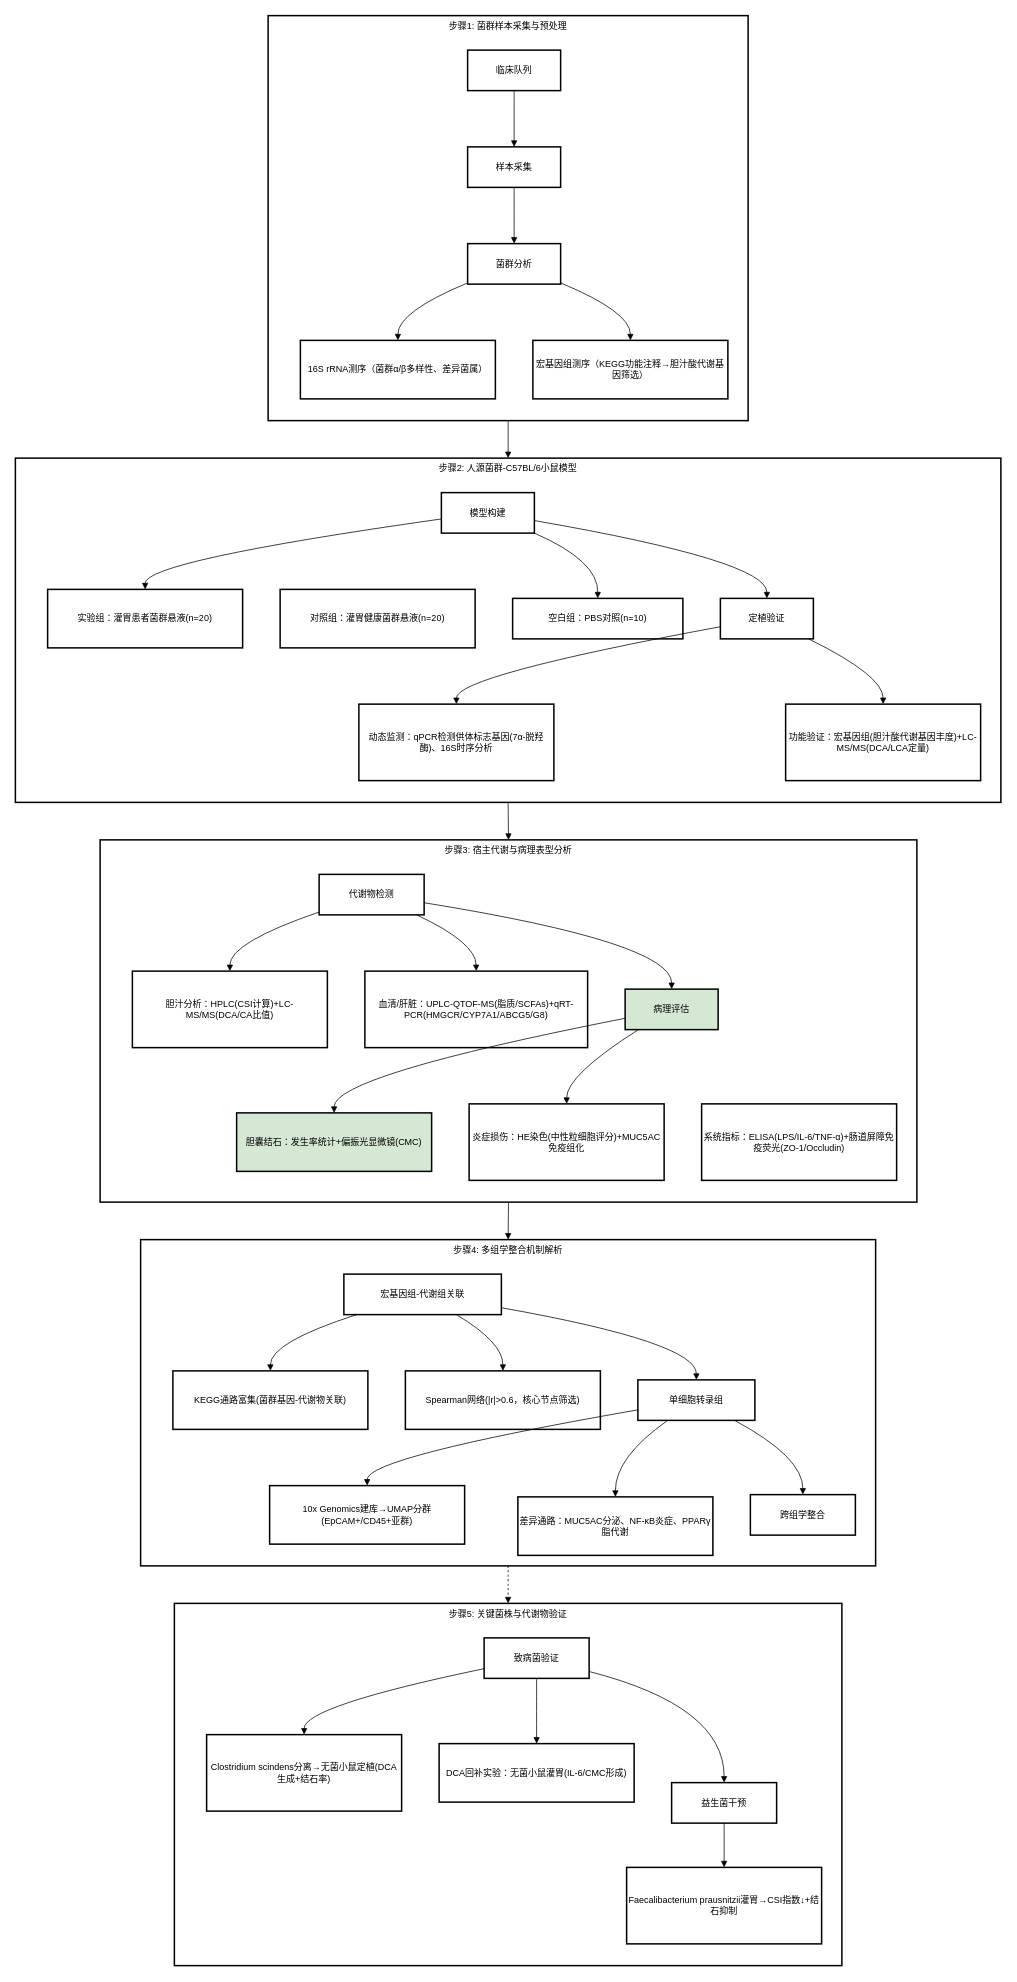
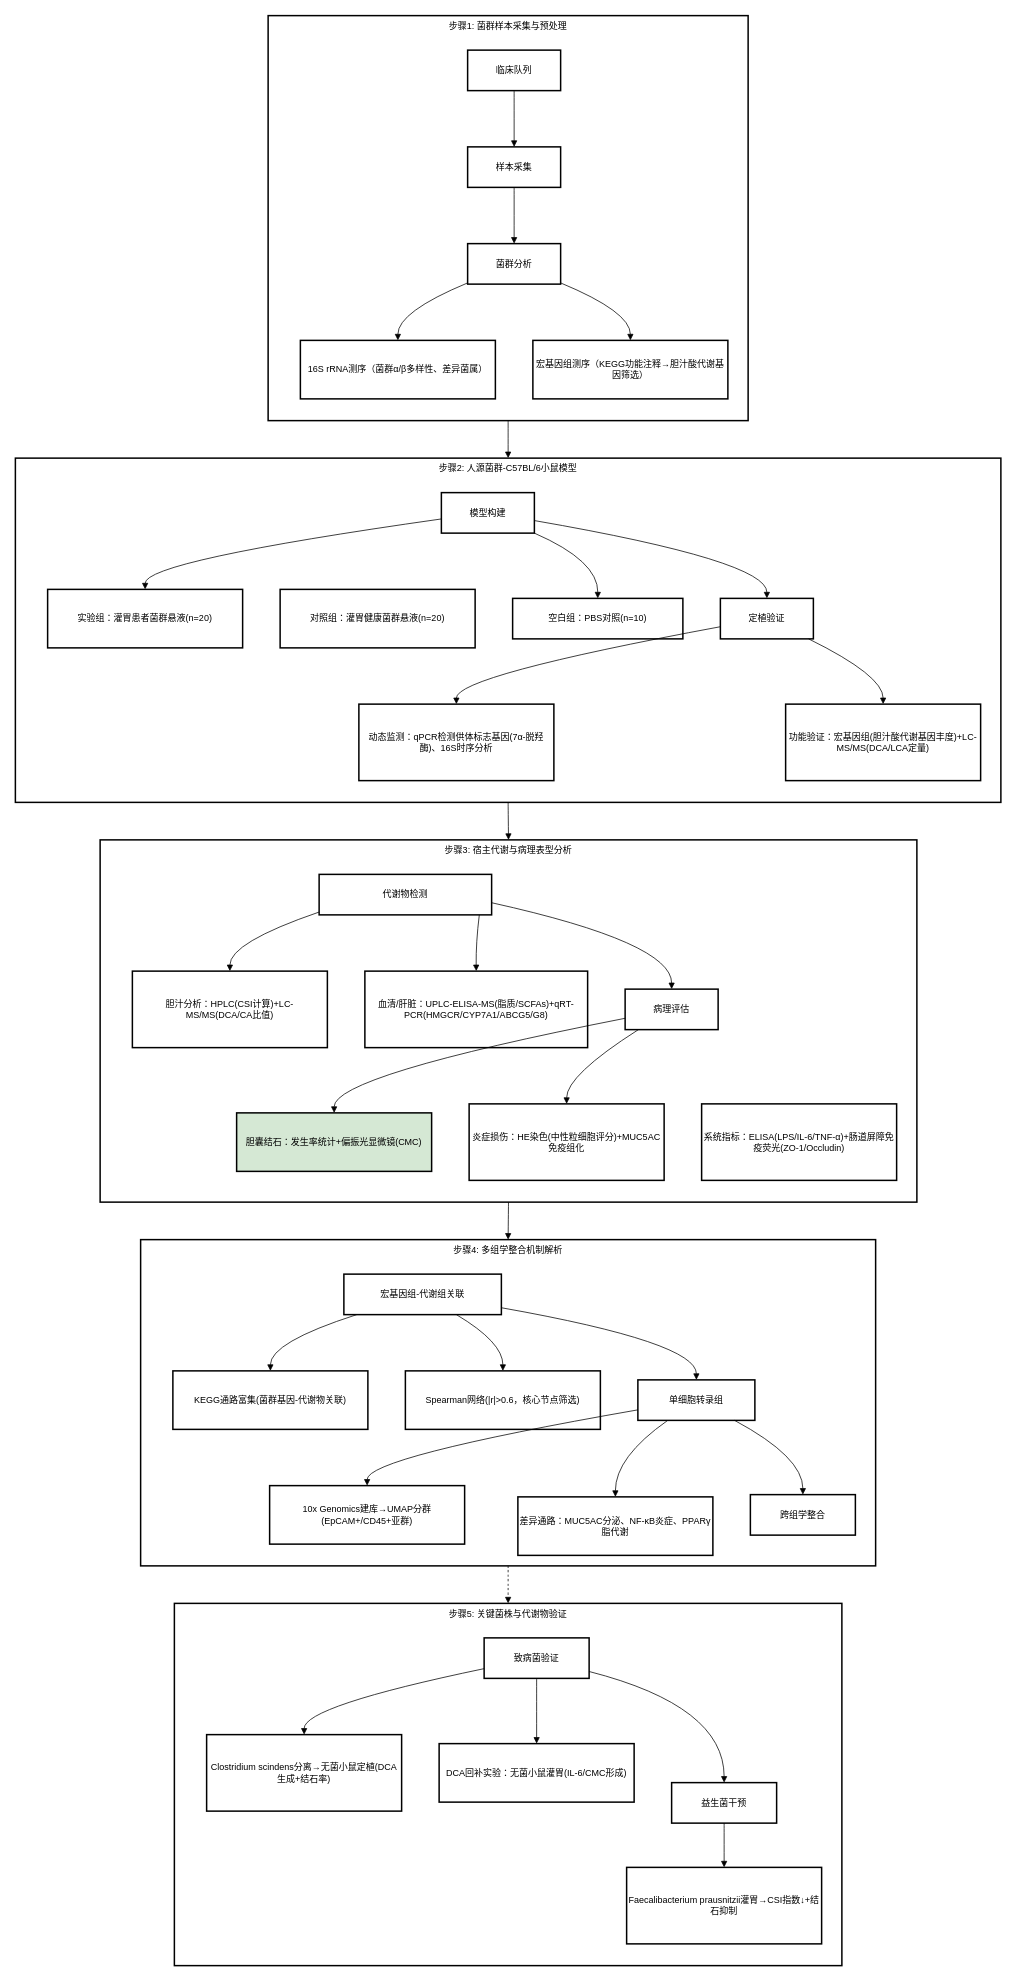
node "代谢物检测": size 105x41 -> 173x41
node "血清/肝脏：UPLC-QTOF-MS(脂质/SCFAs)+qRT-PCR(HMGCR/CYP7A1/ABCG5/G8)": label "血清/肝脏：UPLC-QTOF-MS(脂质/SCFAs)+qRT-PCR(HMGCR/CYP7A1/ABCG5/G8)" -> "血清/肝脏：UPLC-ELISA-MS(脂质/SCFAs)+qRT-PCR(HMGCR/CYP7A1/ABCG5/G8)"
node "病理评估": fillcolor #d5e8d4 -> #ffffff
